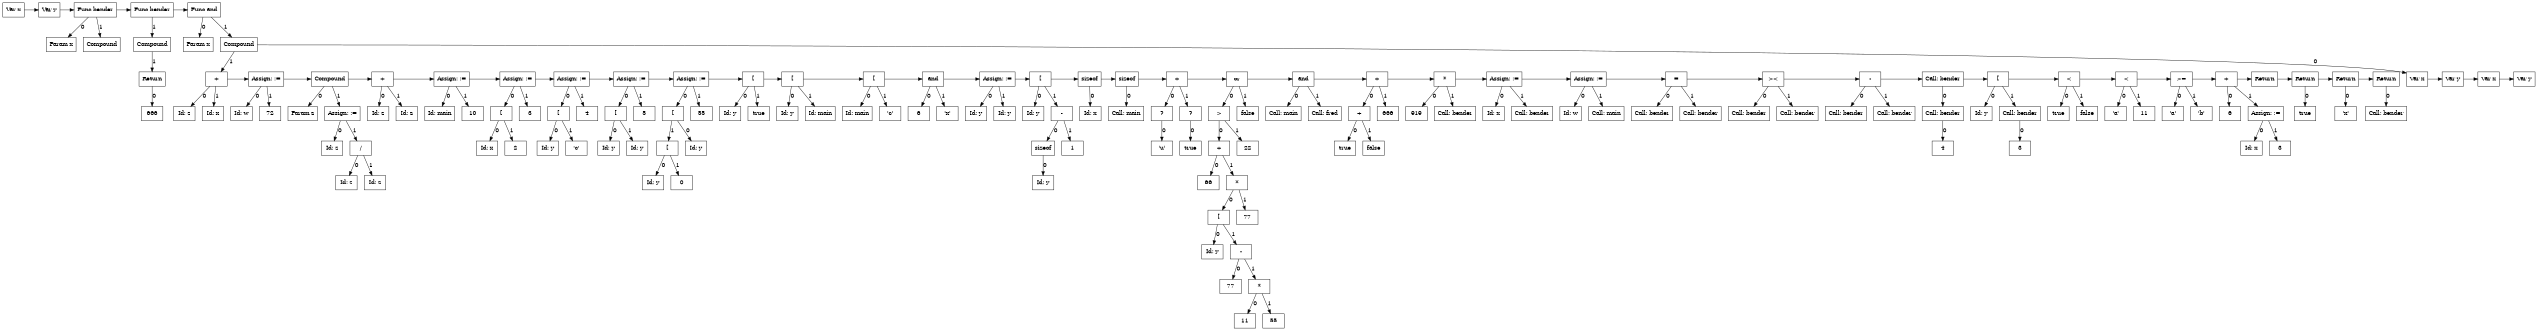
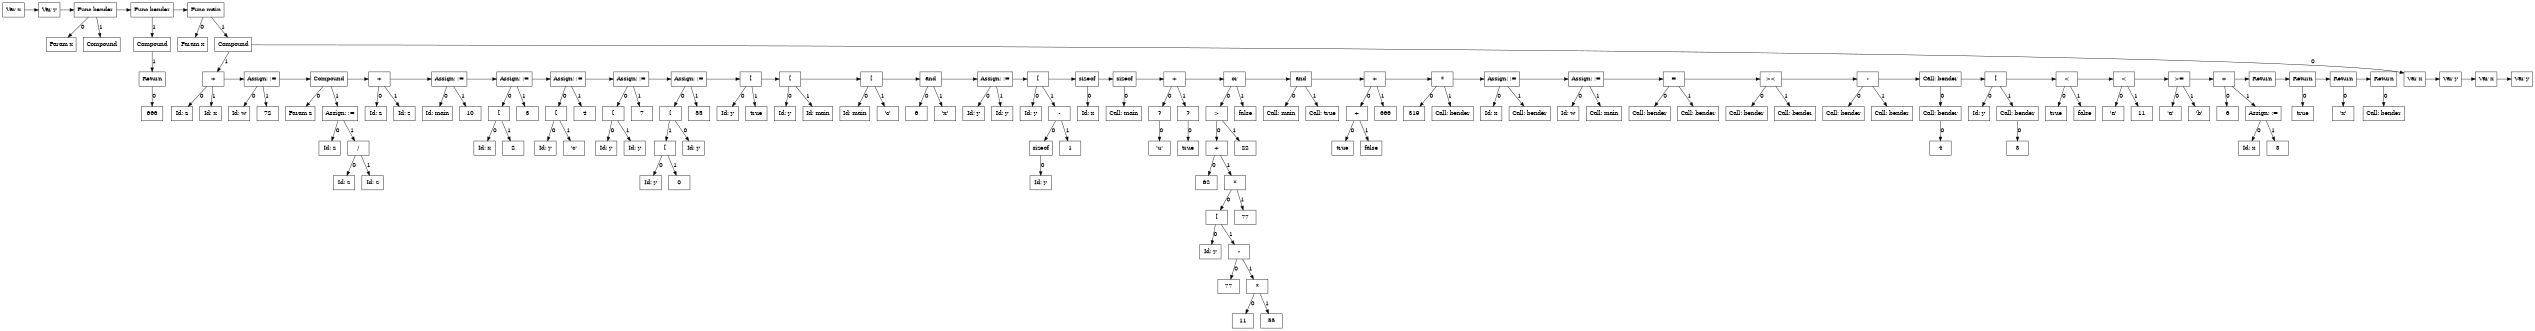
node "Func and": label "Func and" -> "Func main"
node "5": label "5" -> "7"
node "Call: fred": label "Call: fred" -> "Call: true"
node "919": label "919" -> "319"
node "66": label "66" -> "62"
